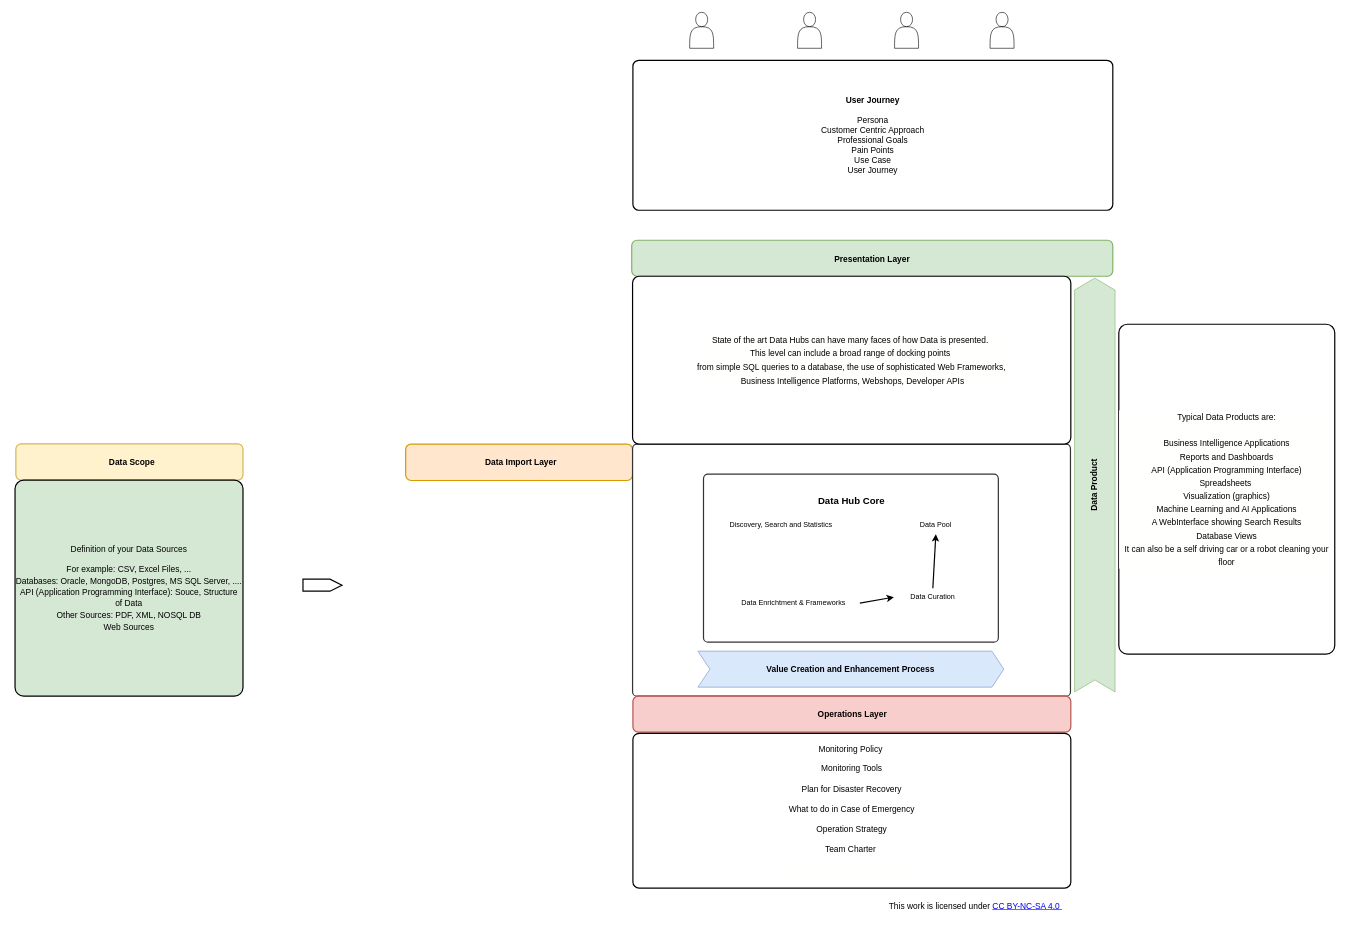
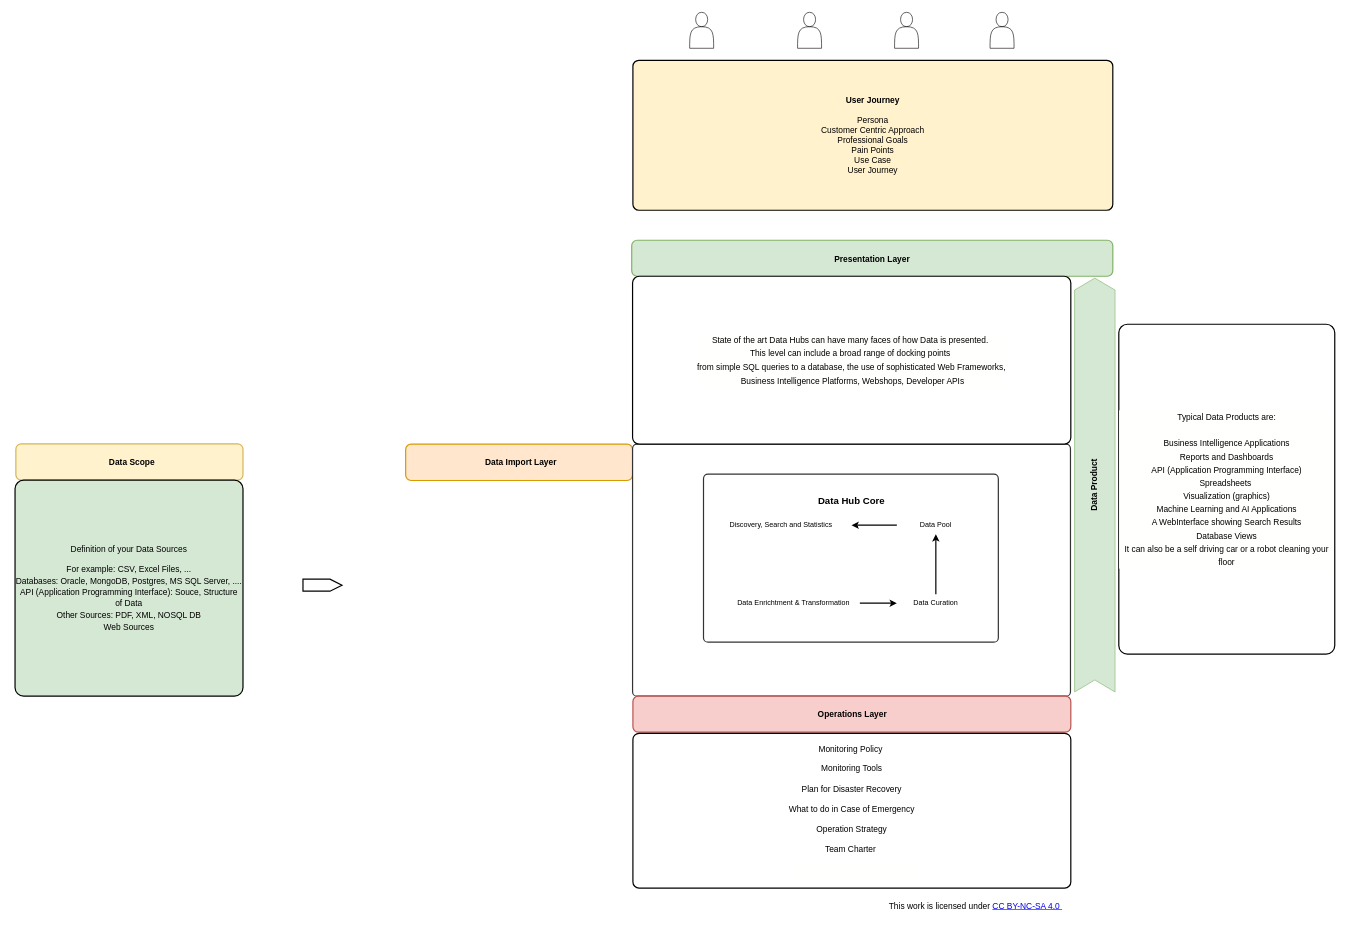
node "User Journey Persona Customer Centric Approach Professional Goals Pain Points Use Case User Journey": fillcolor #ffffff -> #fff2cc
edge "Data Pool" -> "Discovery, Search and Statistics": added
node "Data Curation": moved (933, 597) -> (936, 603)
node "Data Enrichtment & Frameworks": label "Data Enrichtment & Frameworks" -> "Data Enrichtment & Transformation"
node "Value Creation and Enhancement Process": removed
